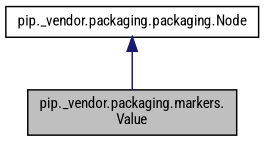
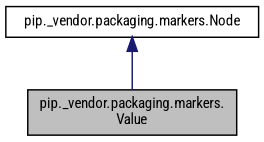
node "pip._vendor.packaging.packaging.Node": label "pip._vendor.packaging.packaging.Node" -> "pip._vendor.packaging.markers.Node"
